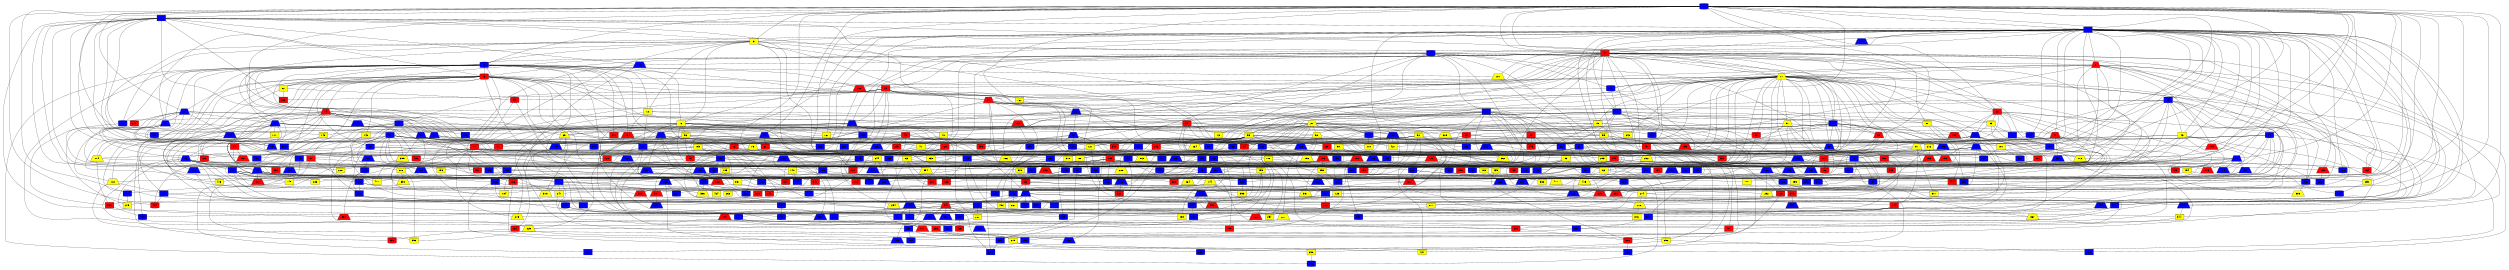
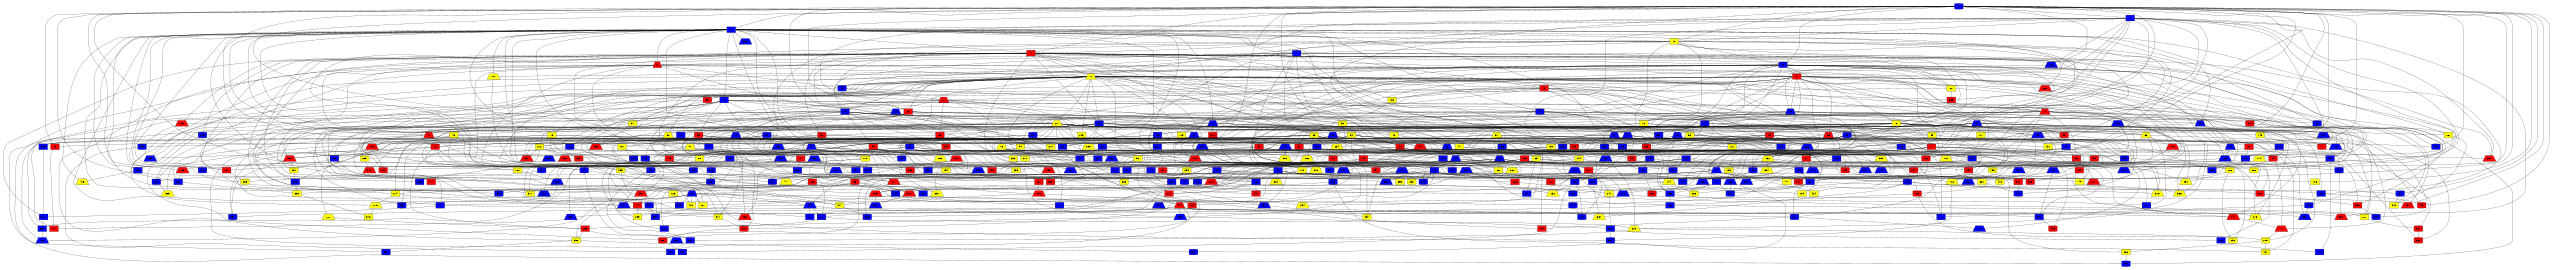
node "73": removed
edge "144" -- "376": now "393" -- "376"
